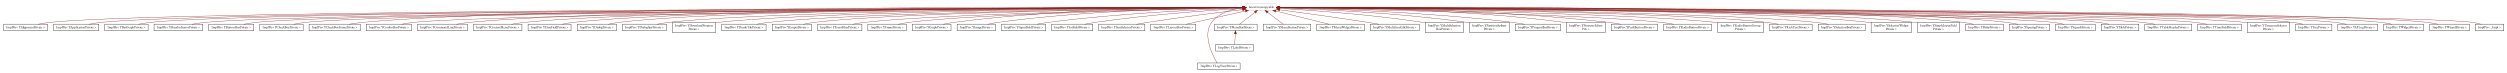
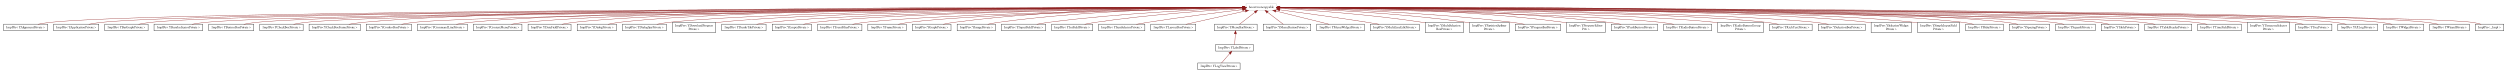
edge "ImplPtr< YLogViewPrivate >" -> "boost::noncopyable": now "ImplPtr< YLogViewPrivate >" -> "ImplPtr< YLabelPrivate >"
